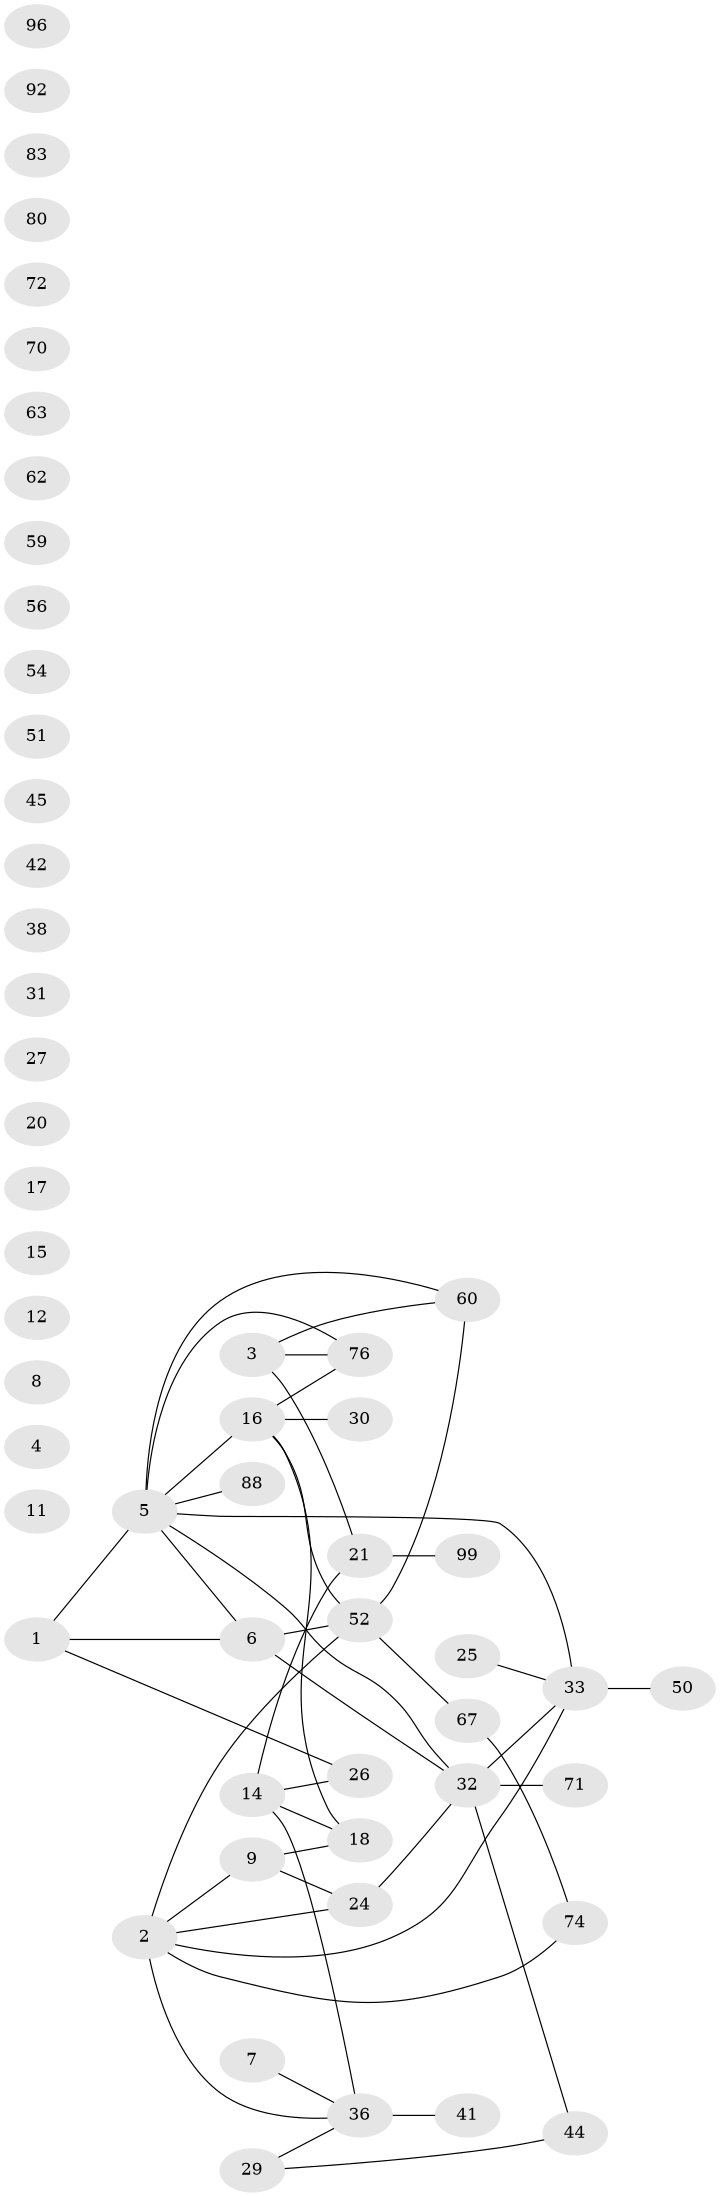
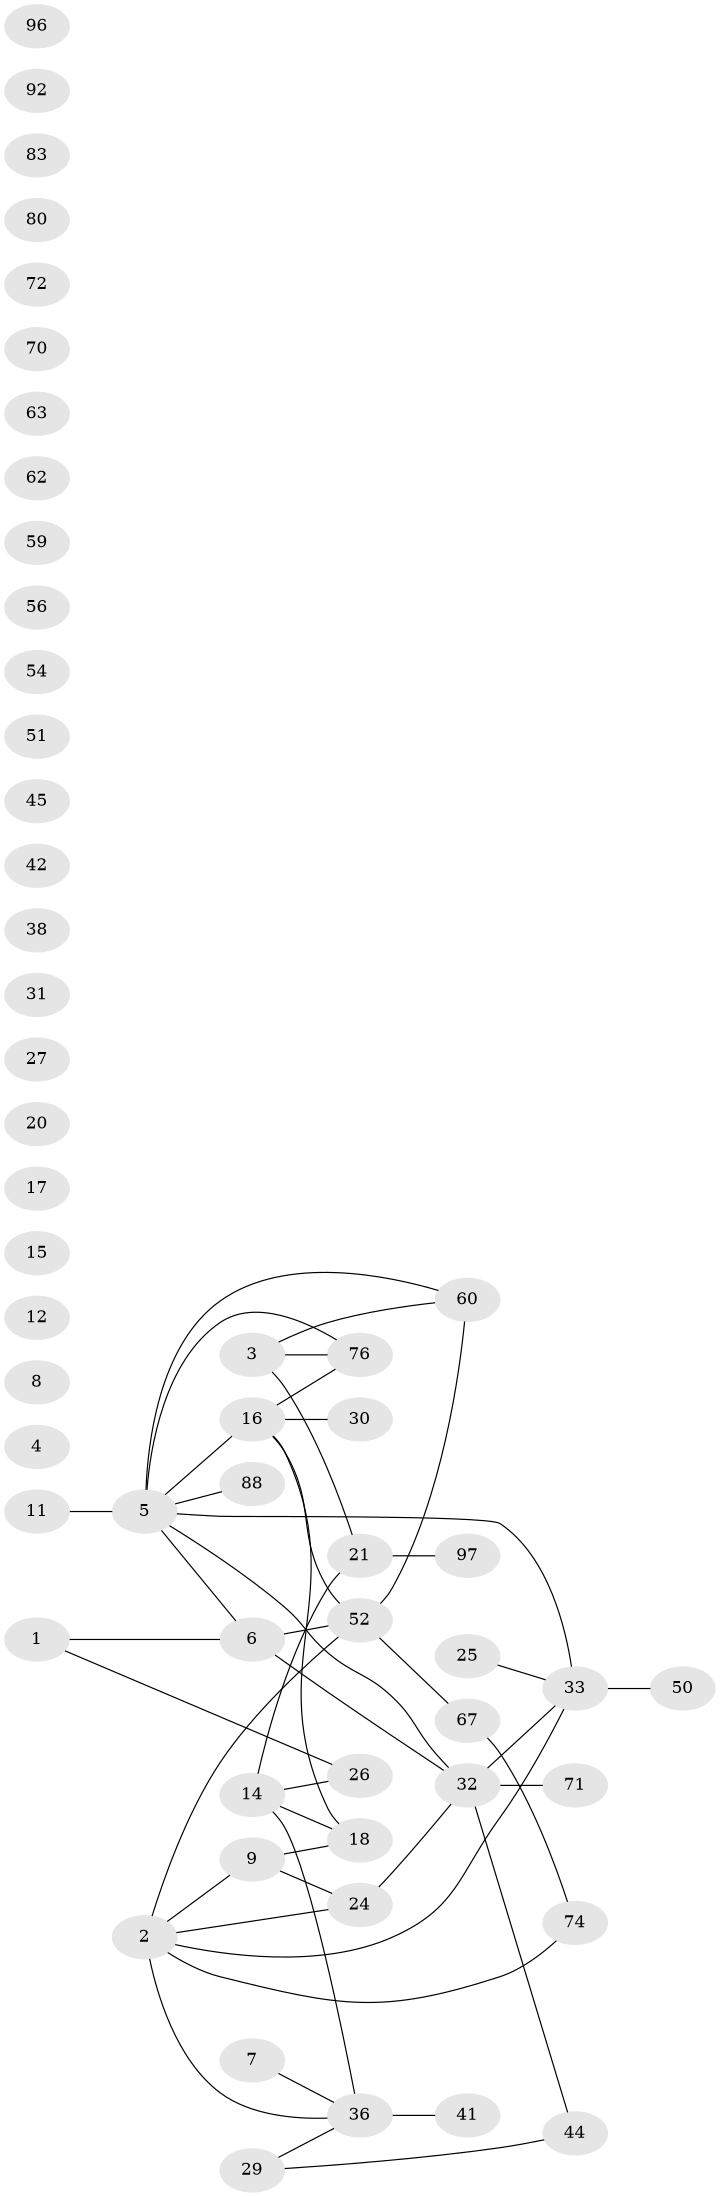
node "99": label "99" -> "97"
edge "5" -- "1": now "5" -- "11"
